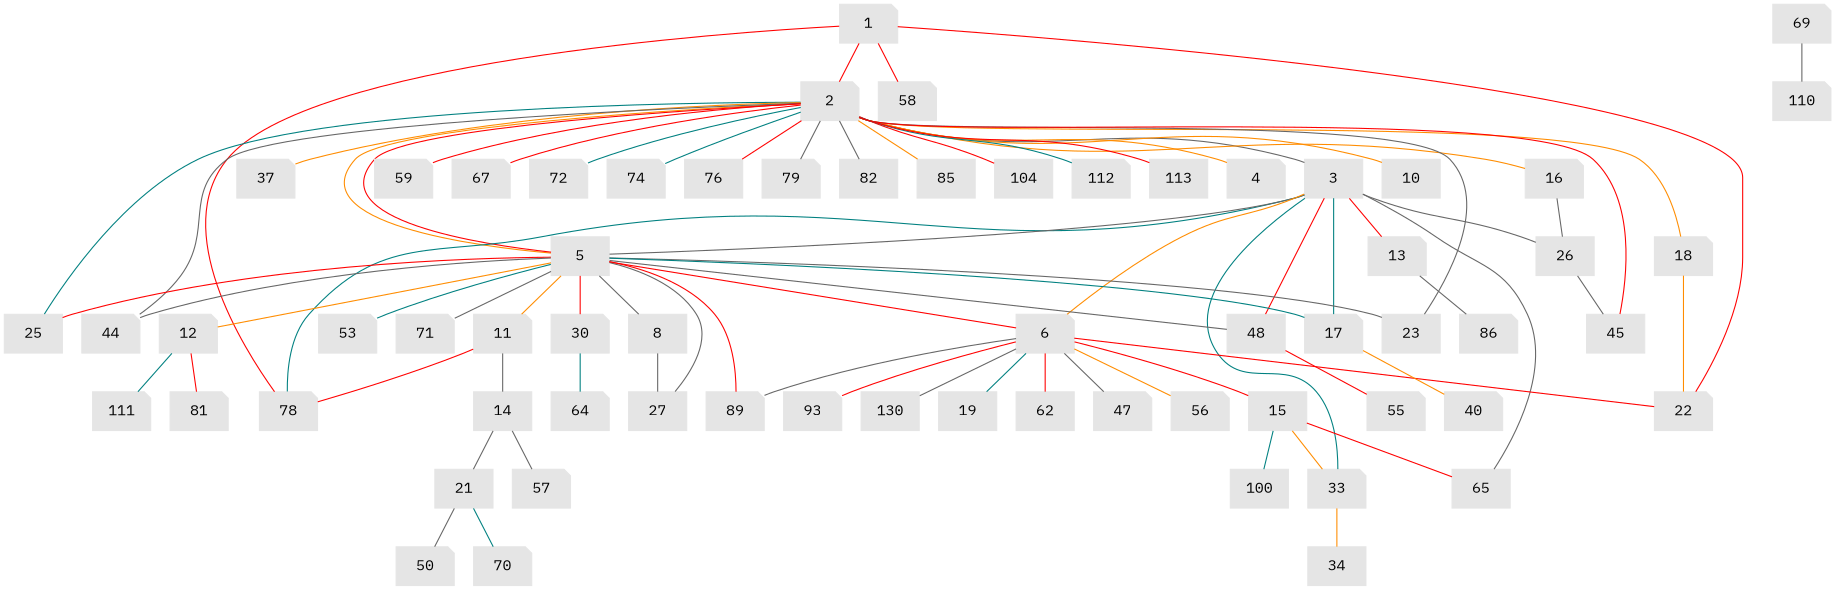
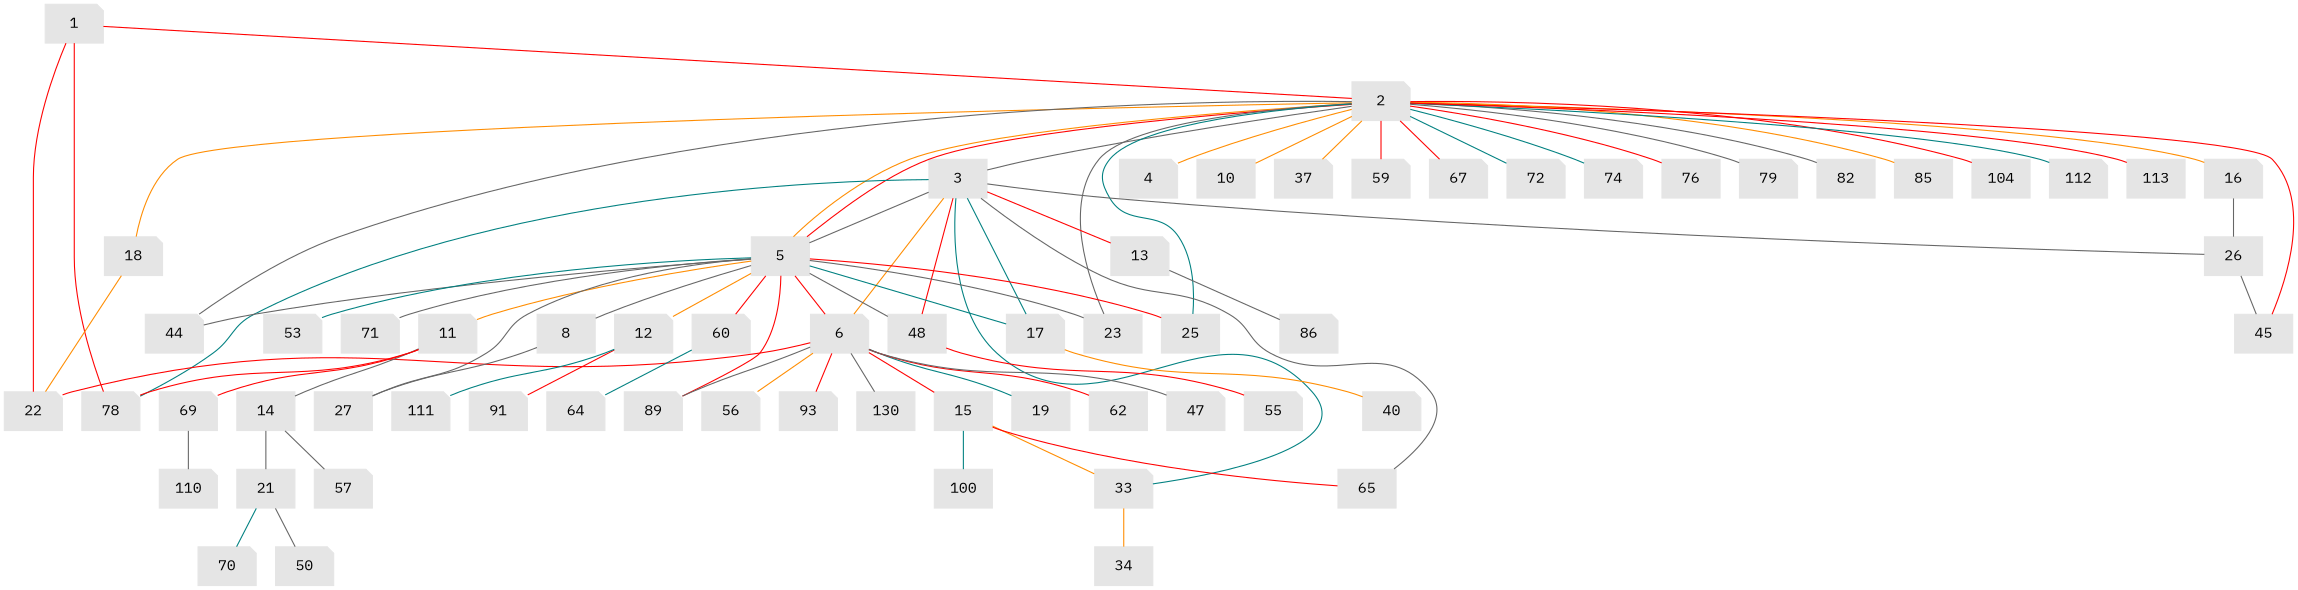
node "58": removed
node "30": label "30" -> "60"
edge "11" -- "69": added
node "81": label "81" -> "91"
